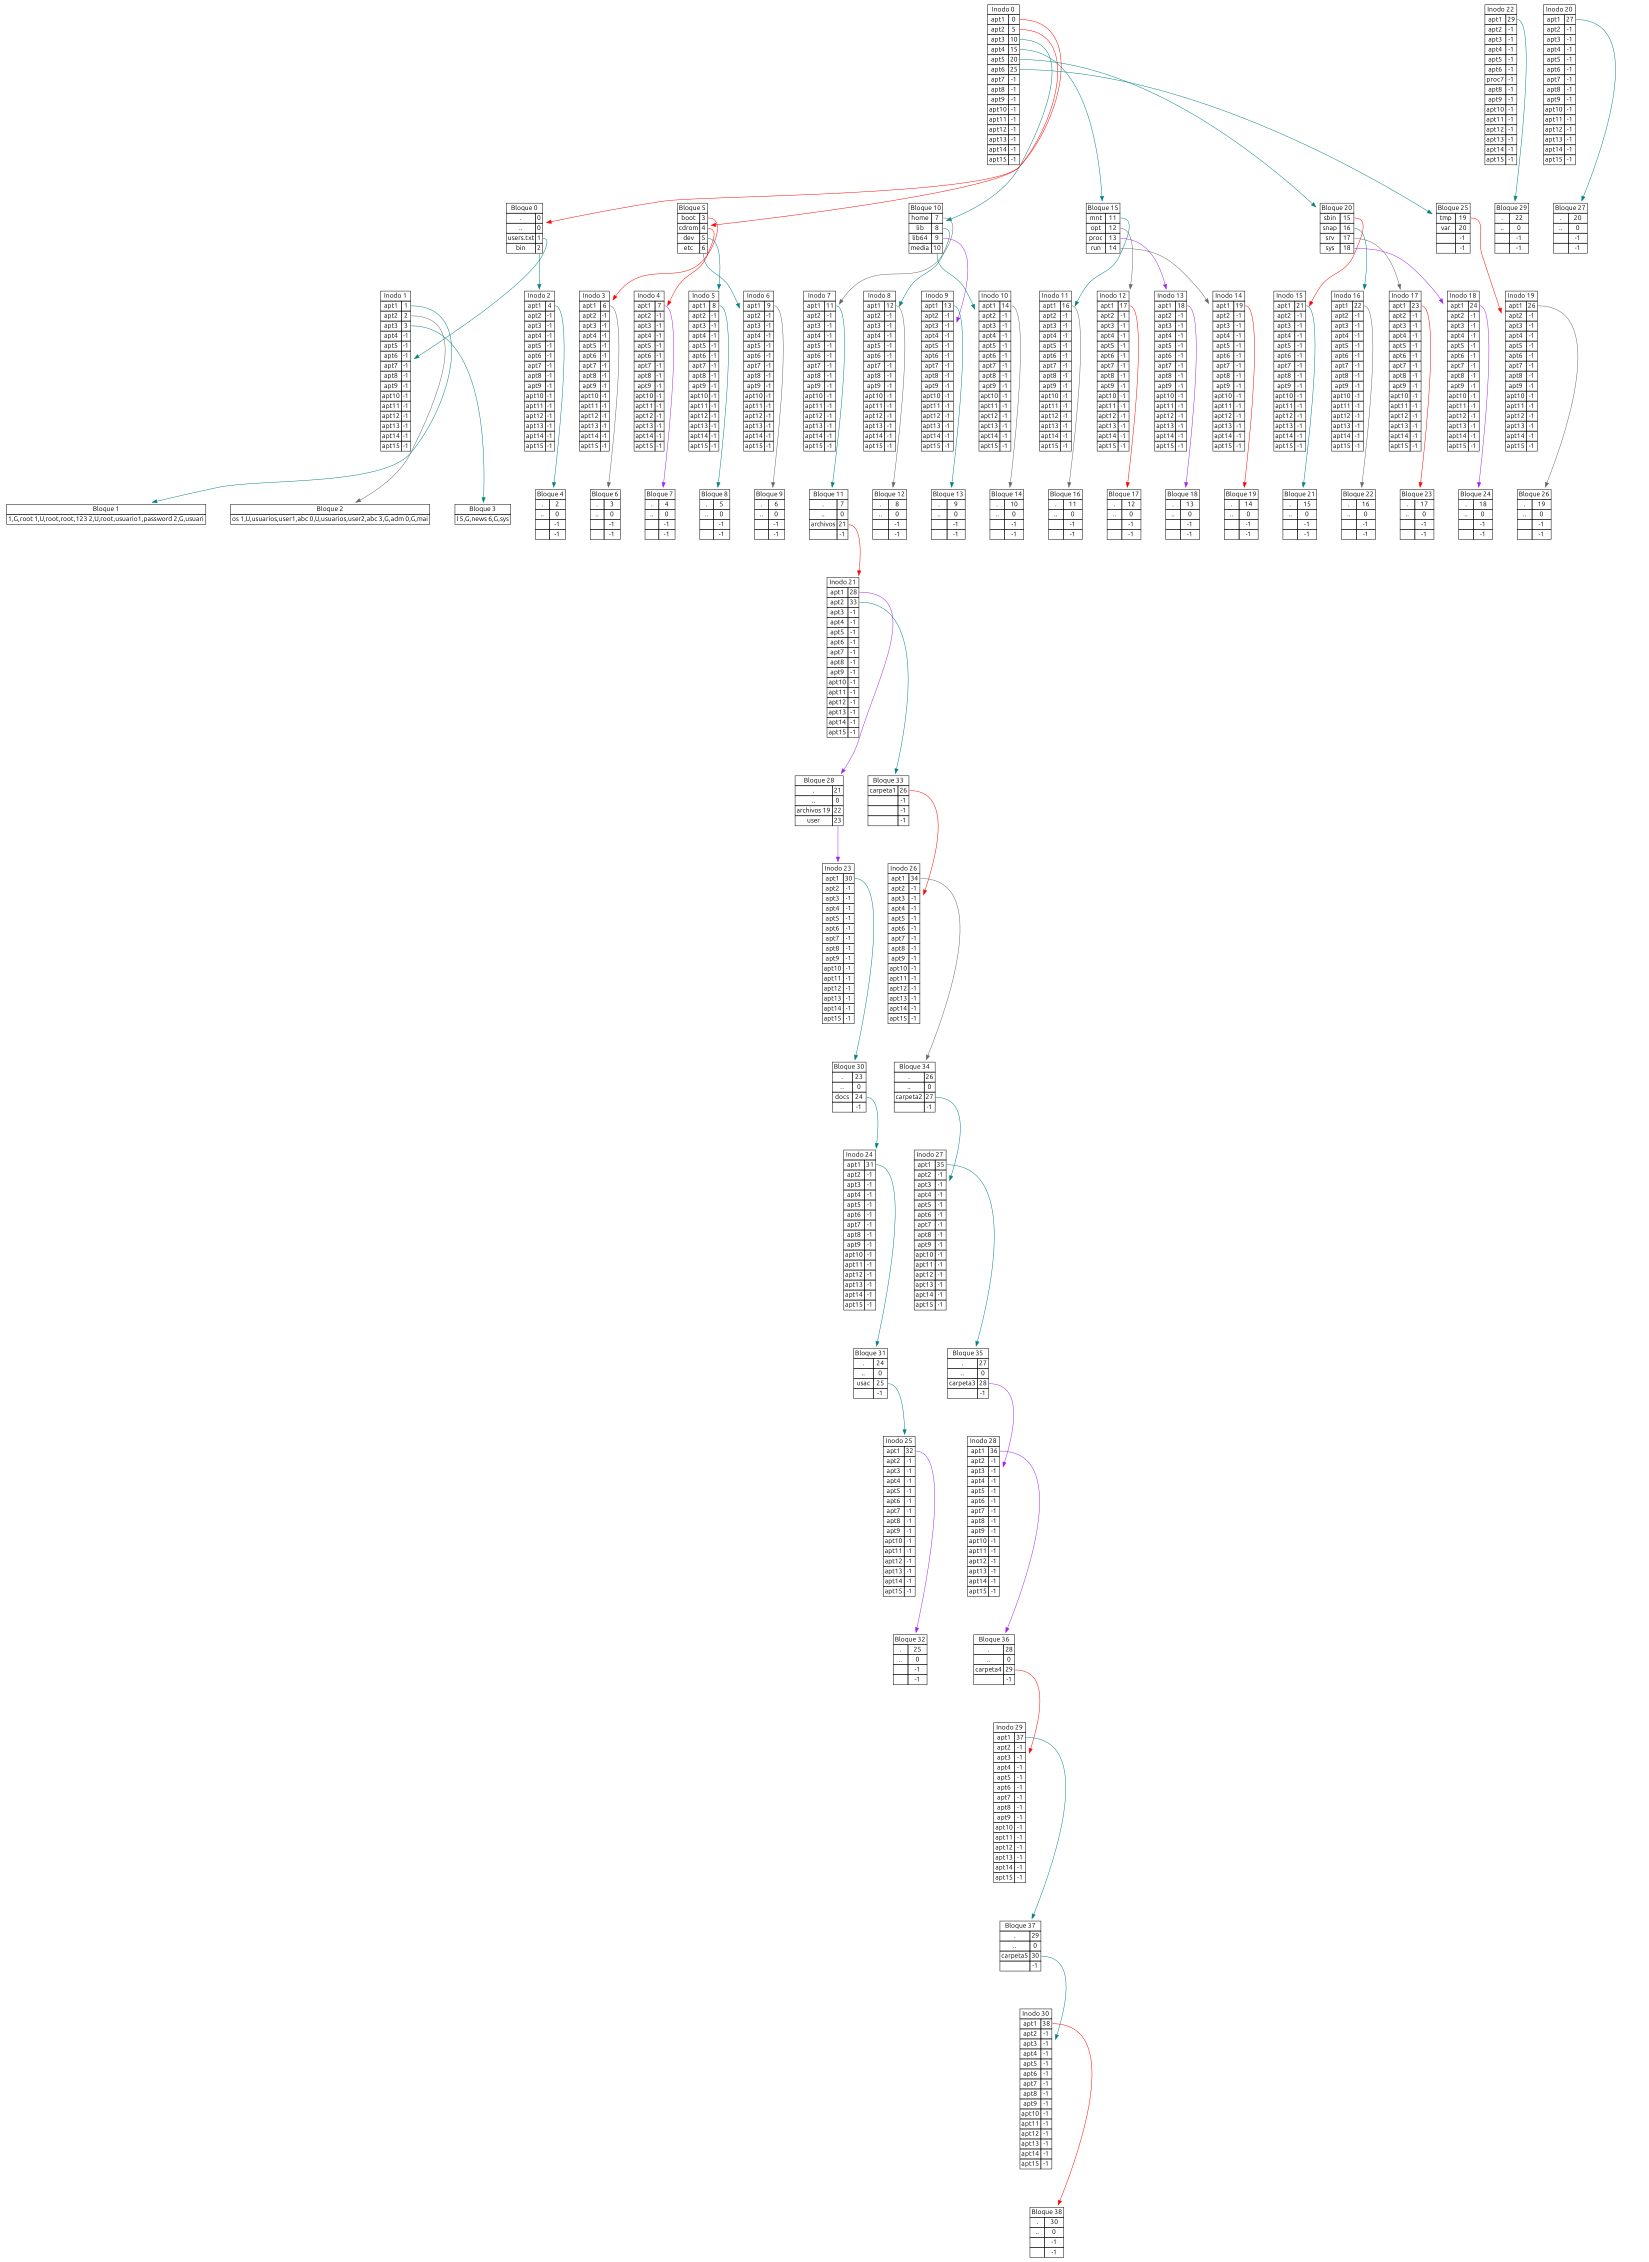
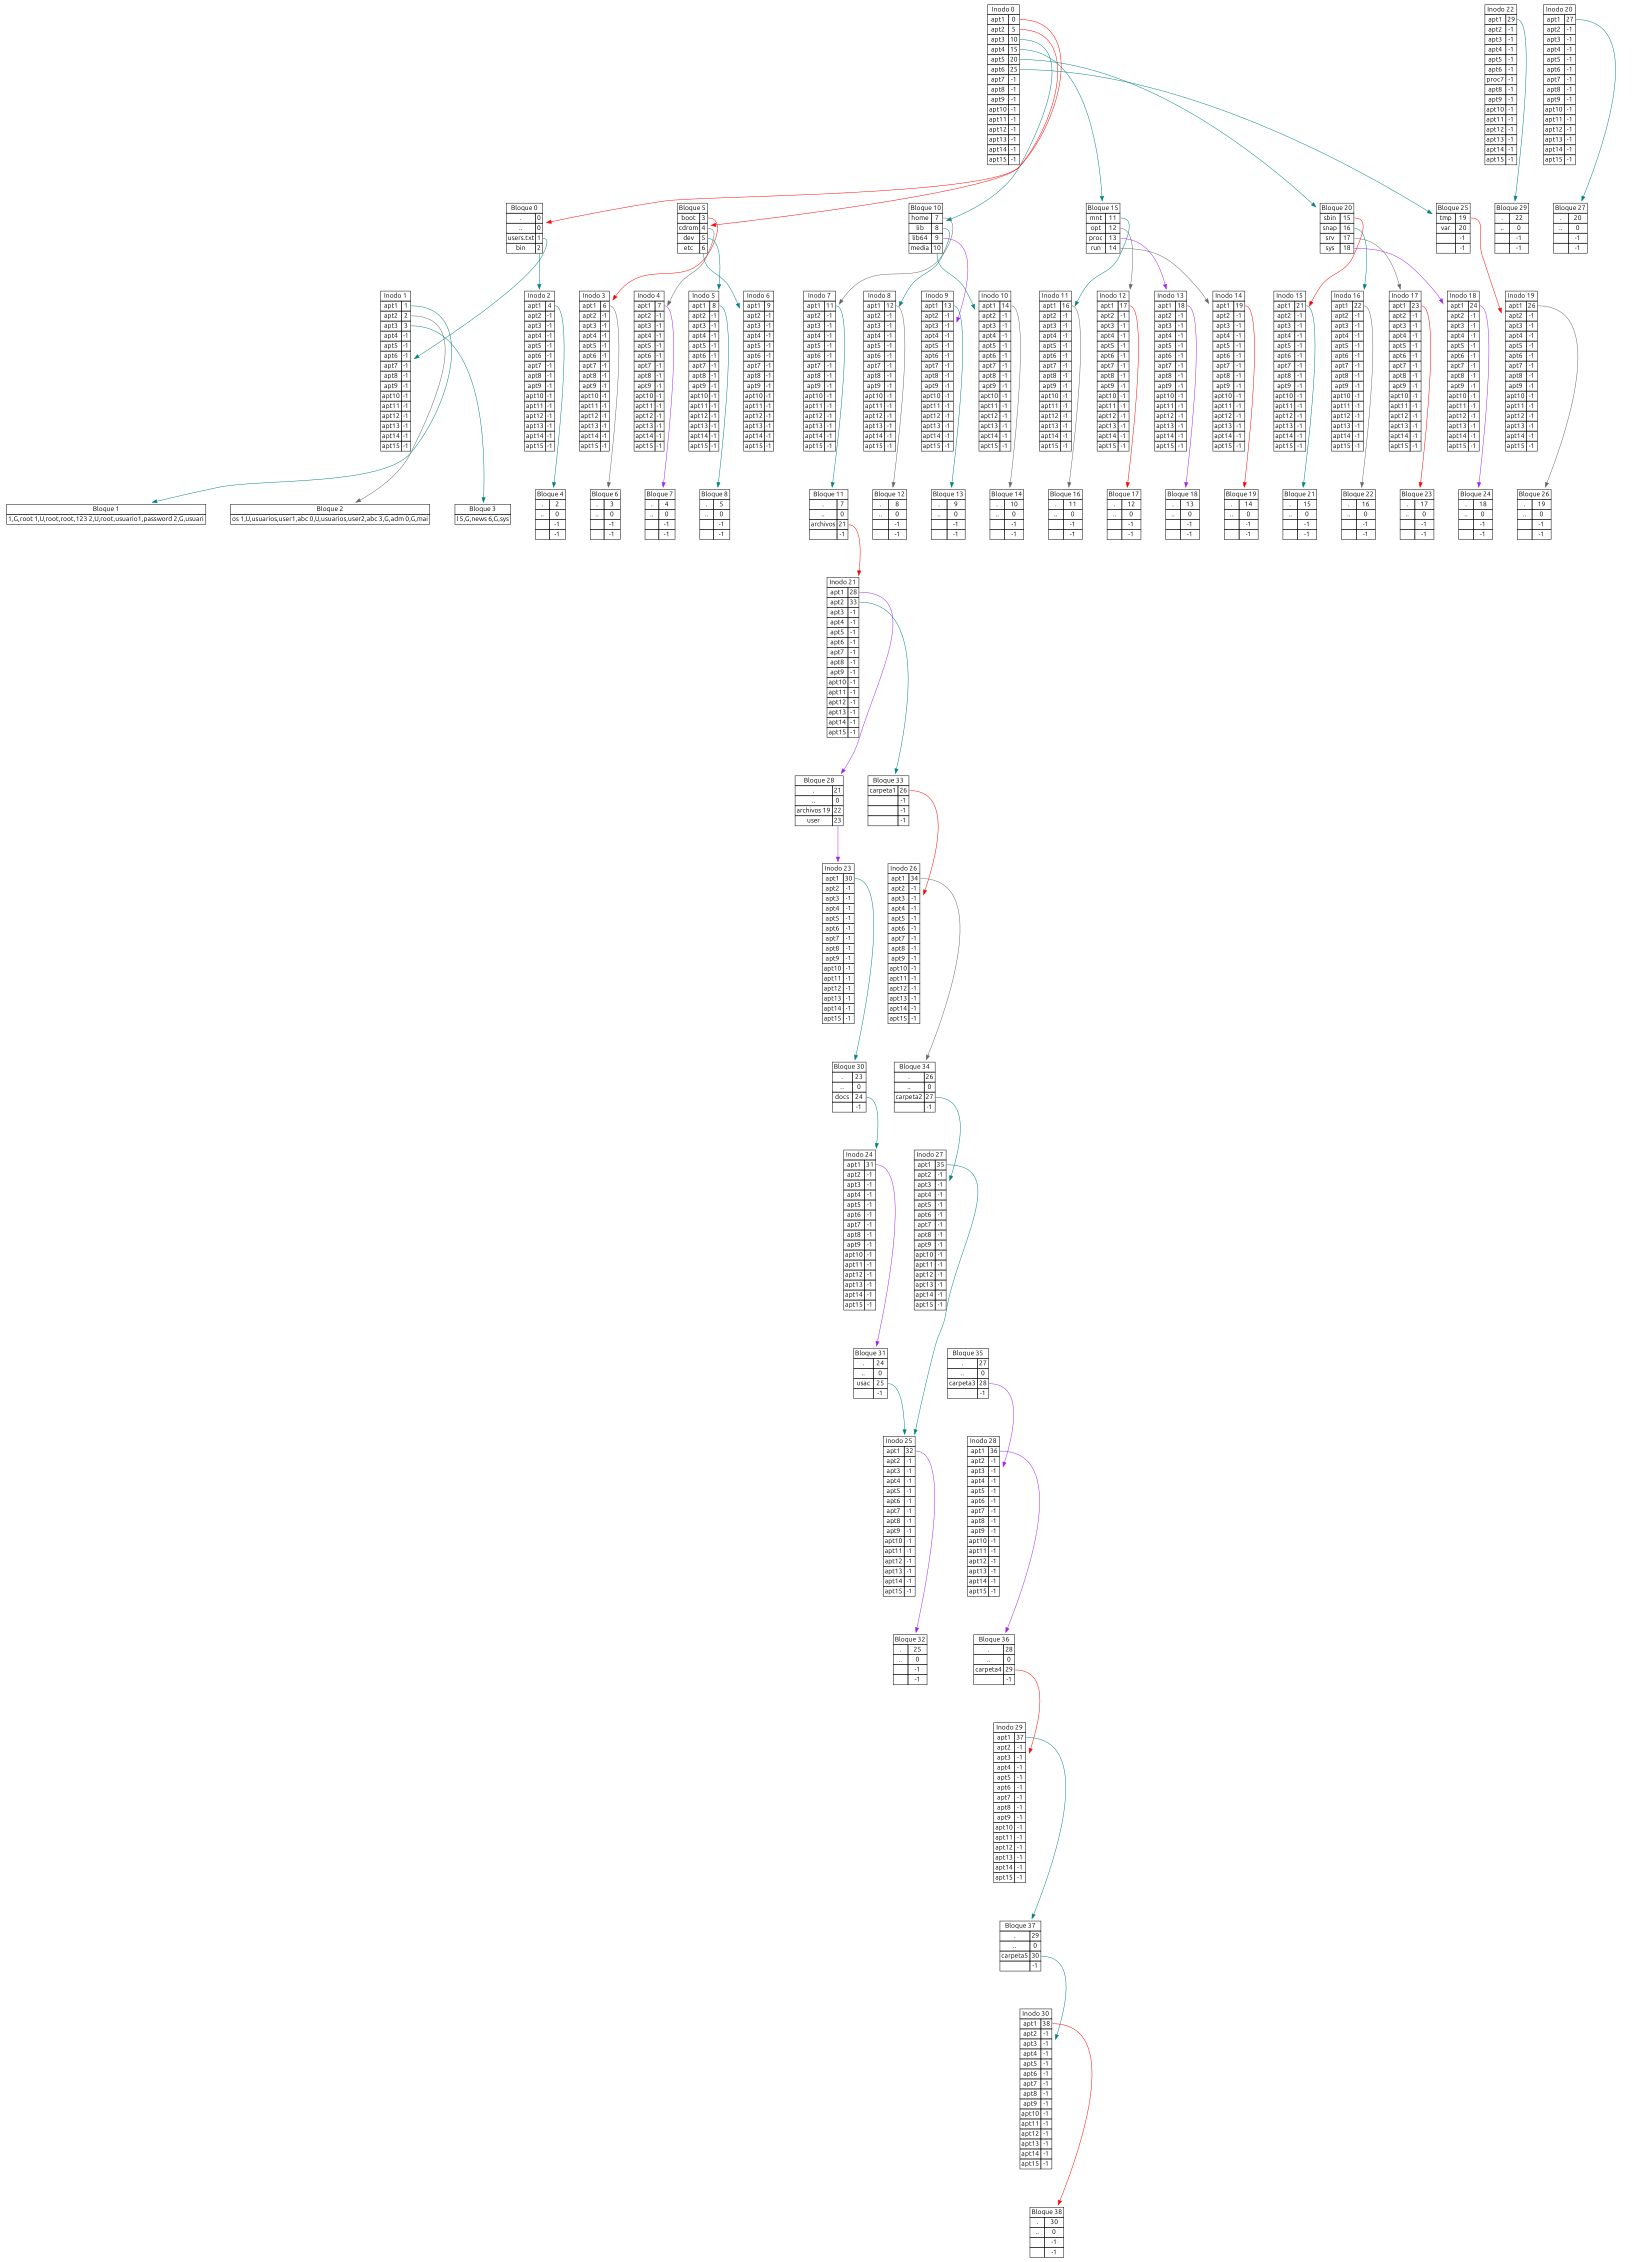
edge "Bloque 5" -> "Inodo 4": color red -> gray40
node "Bloque 9": removed
edge "Inodo 27" -> "Bloque 35": now "Inodo 27" -> "Inodo 25"
edge "Inodo 24" -> "Bloque 31": color teal -> purple
